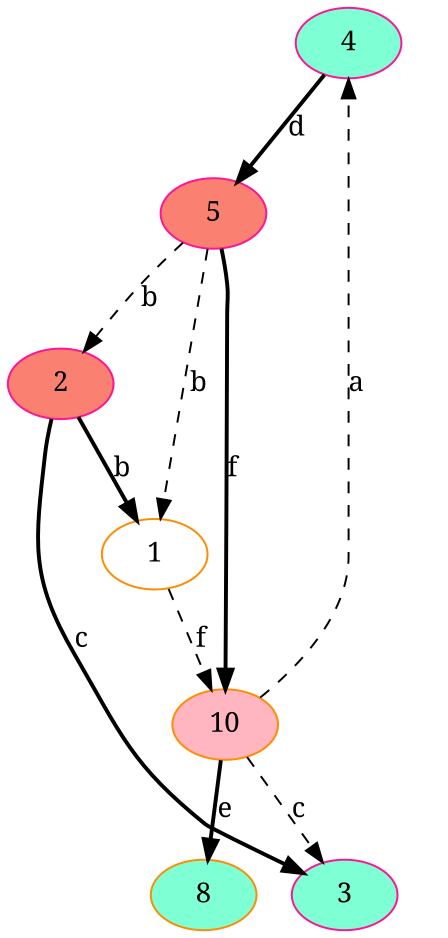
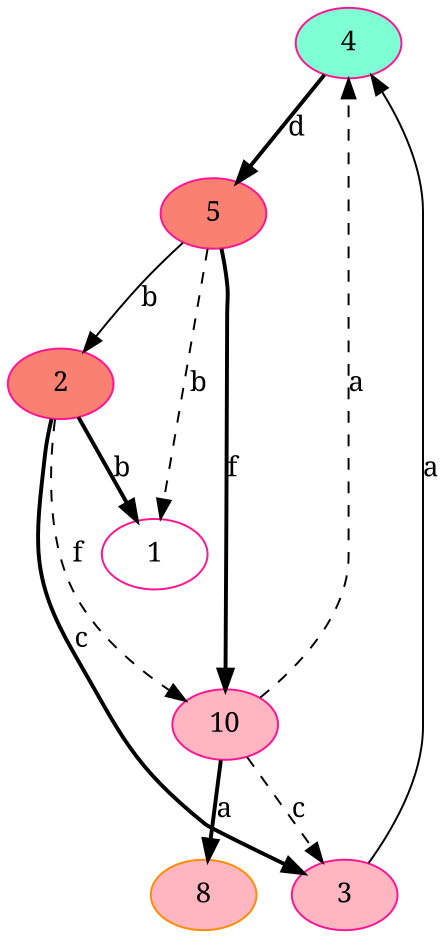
edge "5" -> "2": style dashed -> solid
edge "3" -> "4": added, label "a"
node "1": color darkorange -> deeppink
edge "1" -> "10": now "2" -> "10"
node "10": color darkorange -> deeppink
edge "10" -> "8": label "e" -> "a"
node "8": fillcolor aquamarine -> lightpink
node "3": fillcolor aquamarine -> lightpink
